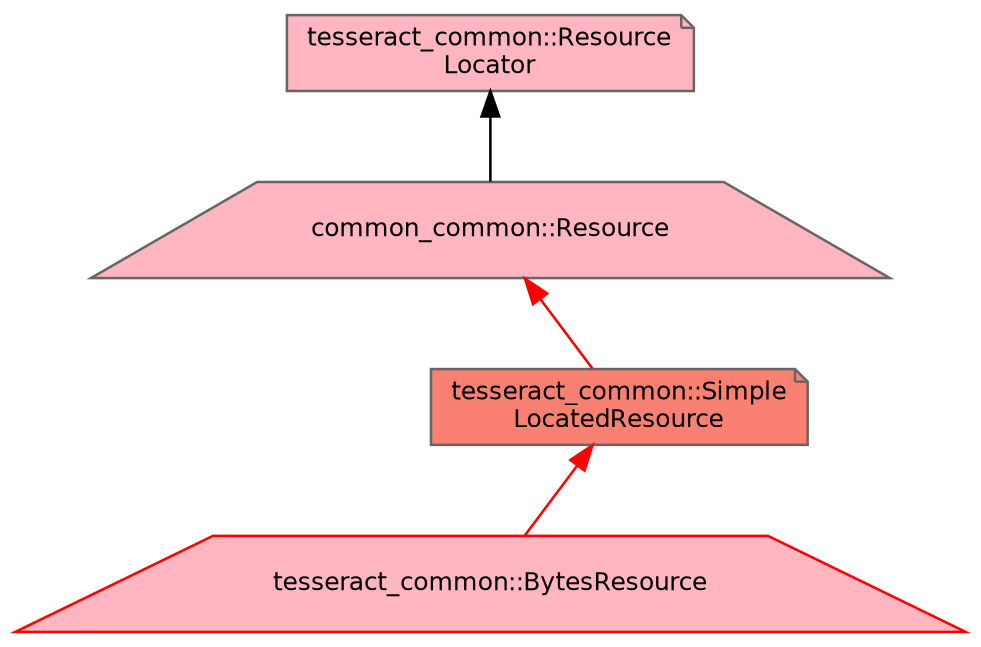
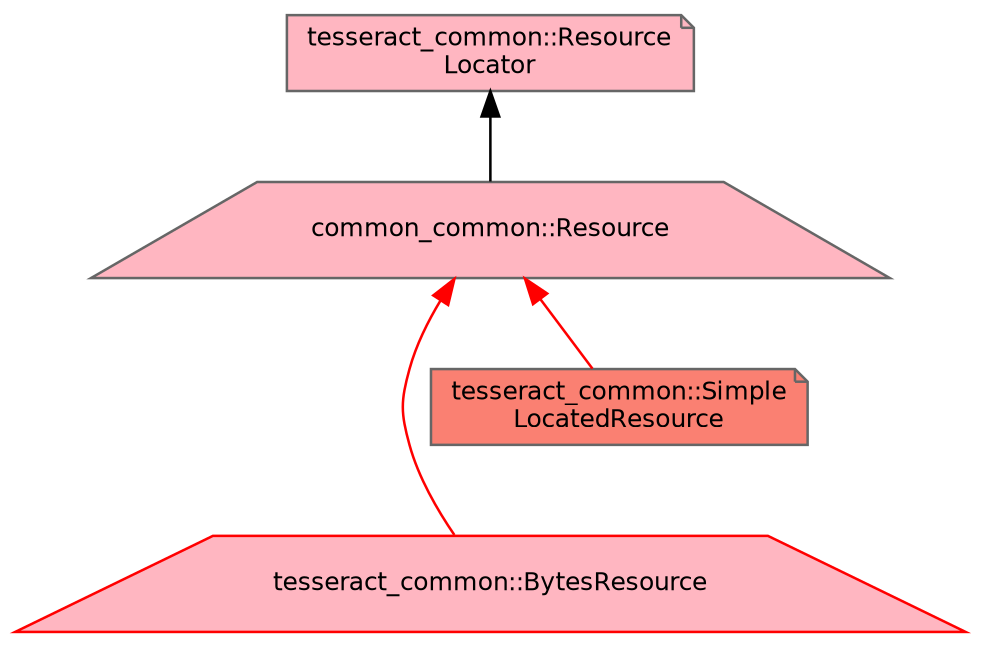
edge "tesseract_common::BytesResource" -> "tesseract_common::Simple LocatedResource": now "tesseract_common::BytesResource" -> "common_common::Resource"
